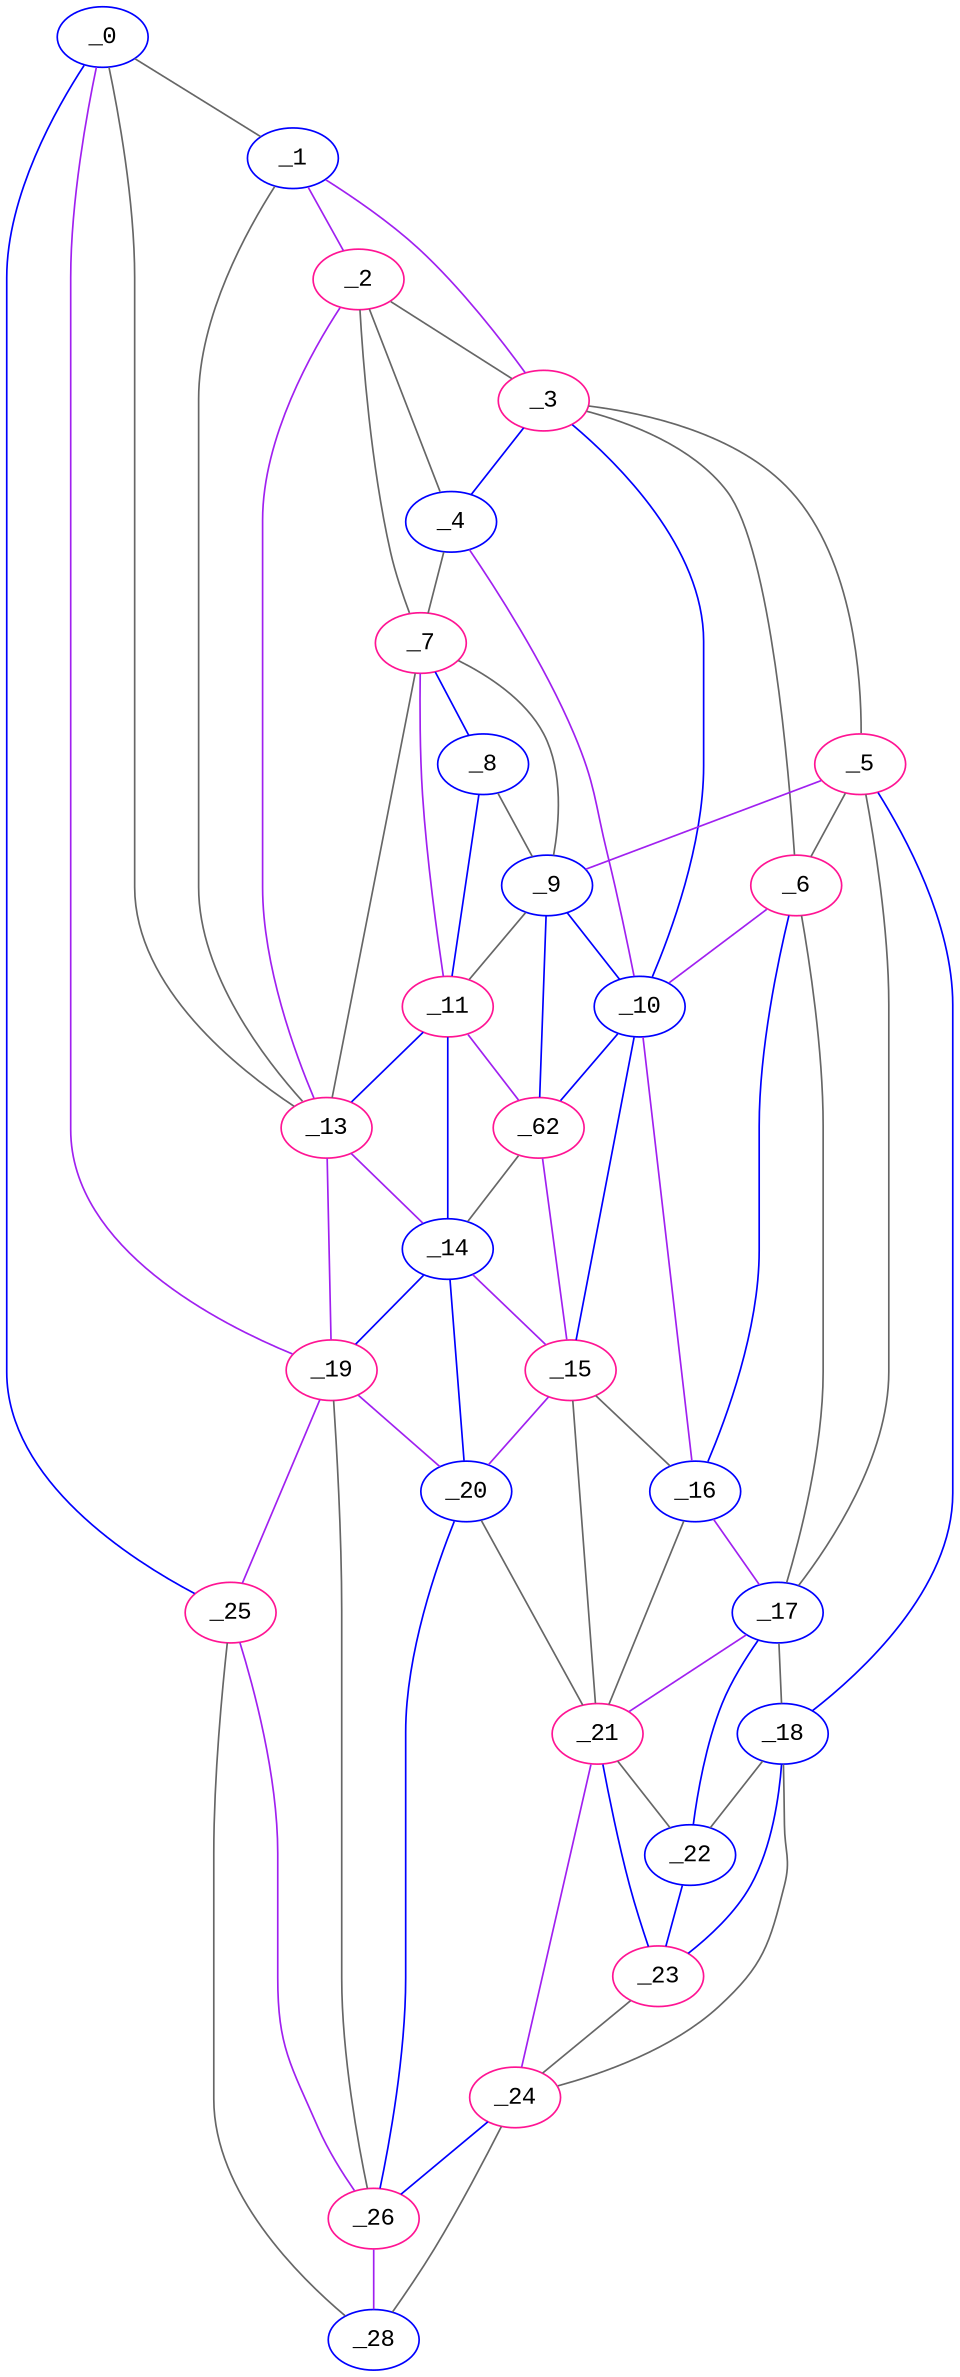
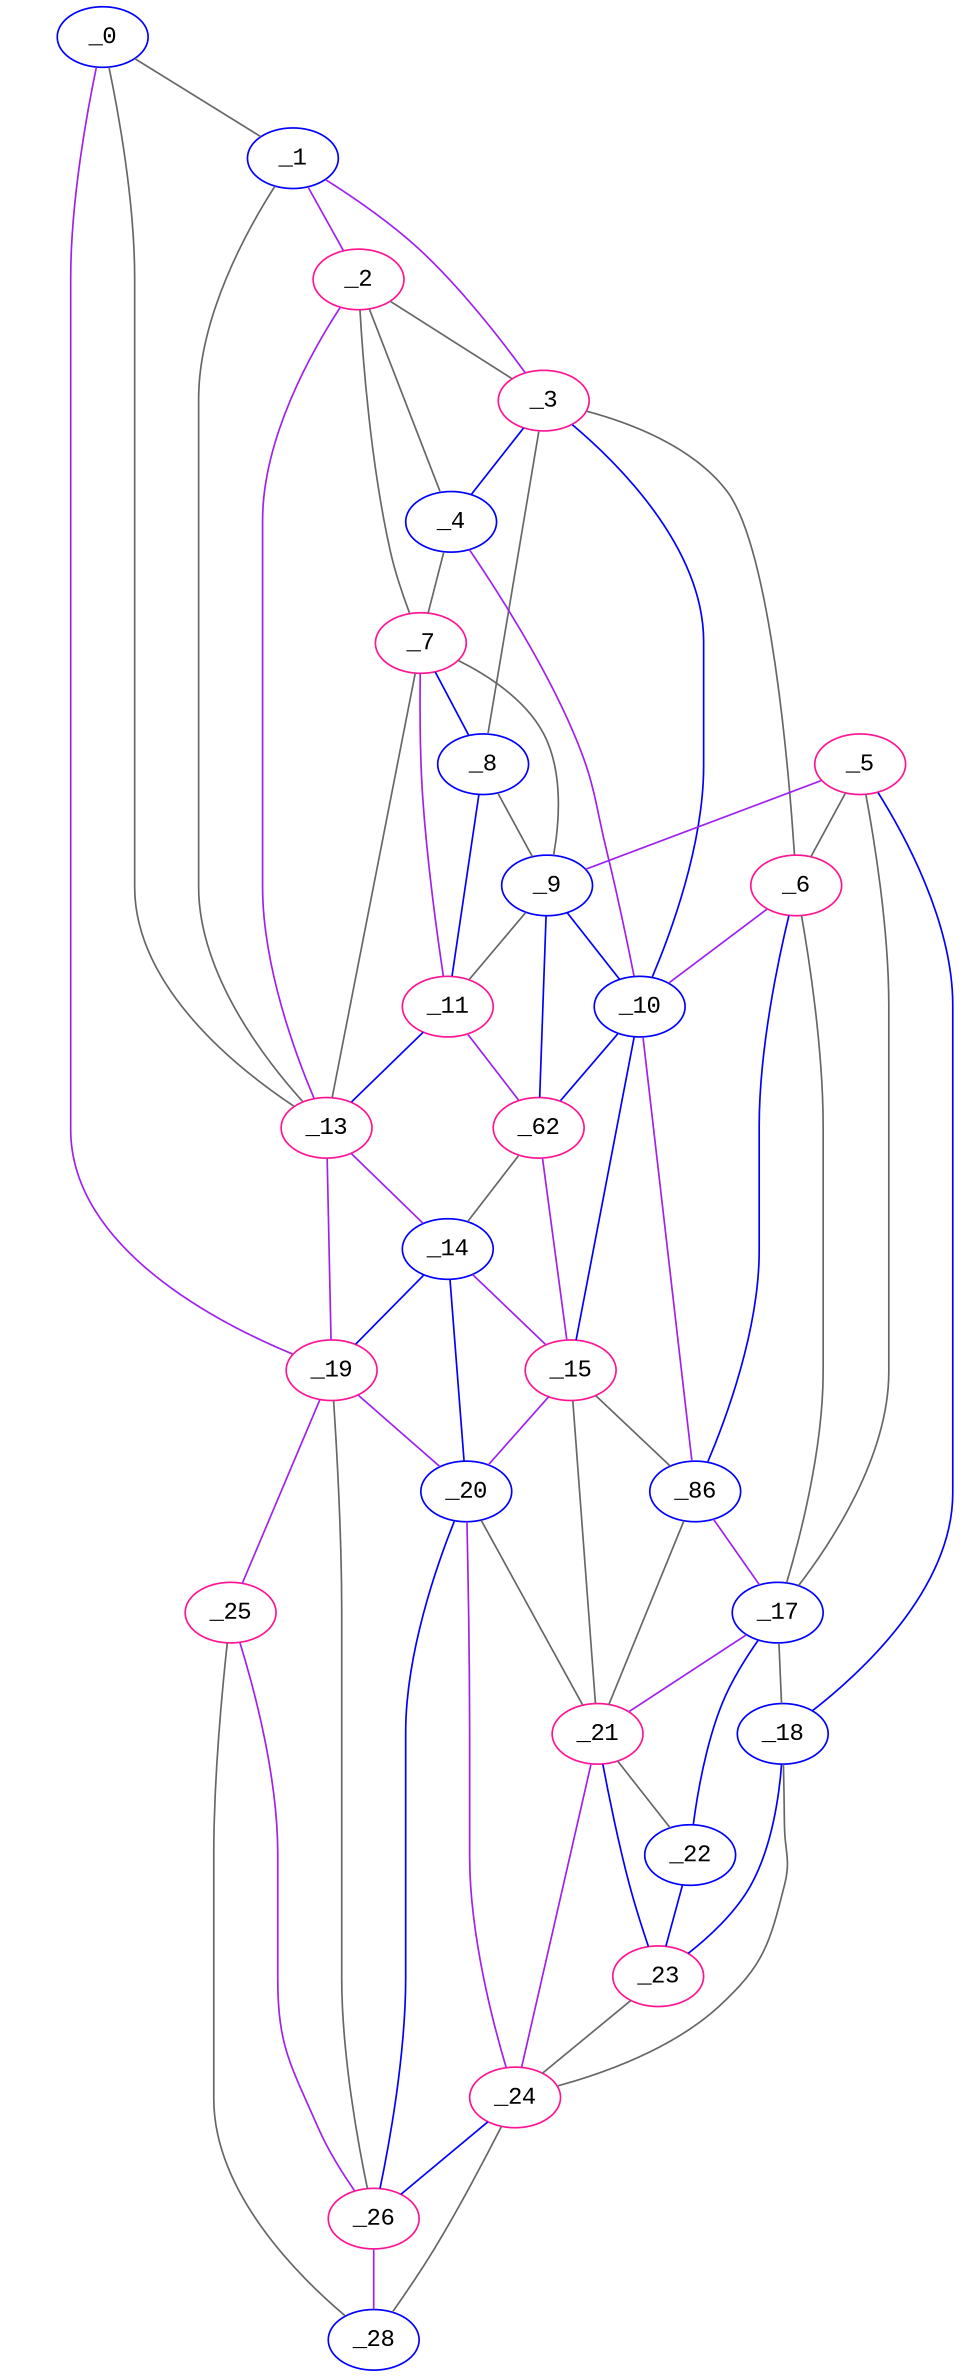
edge "_3" -- "_5": now "_3" -- "_8"
edge "_0" -- "_25": removed
edge "_11" -- "_14": removed
node "_16": label "_16" -> "_86"
edge "_18" -- "_22": removed
edge "_20" -- "_24": added
